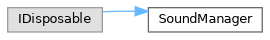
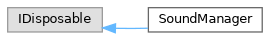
edge "IDisposable" -> "SoundManager": reversed
